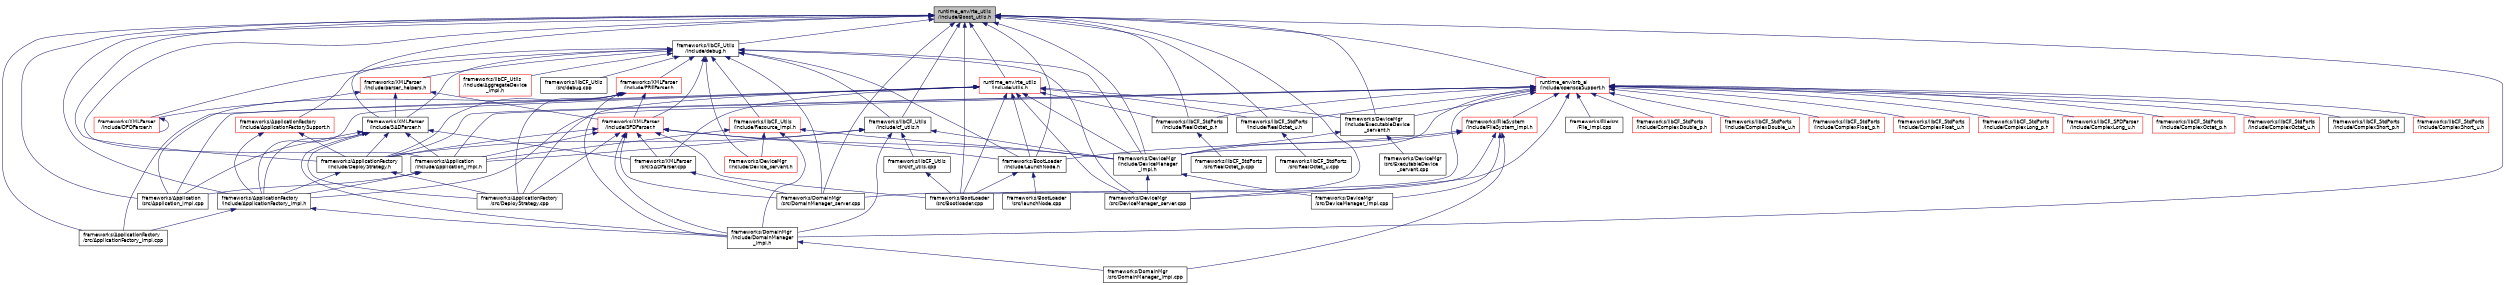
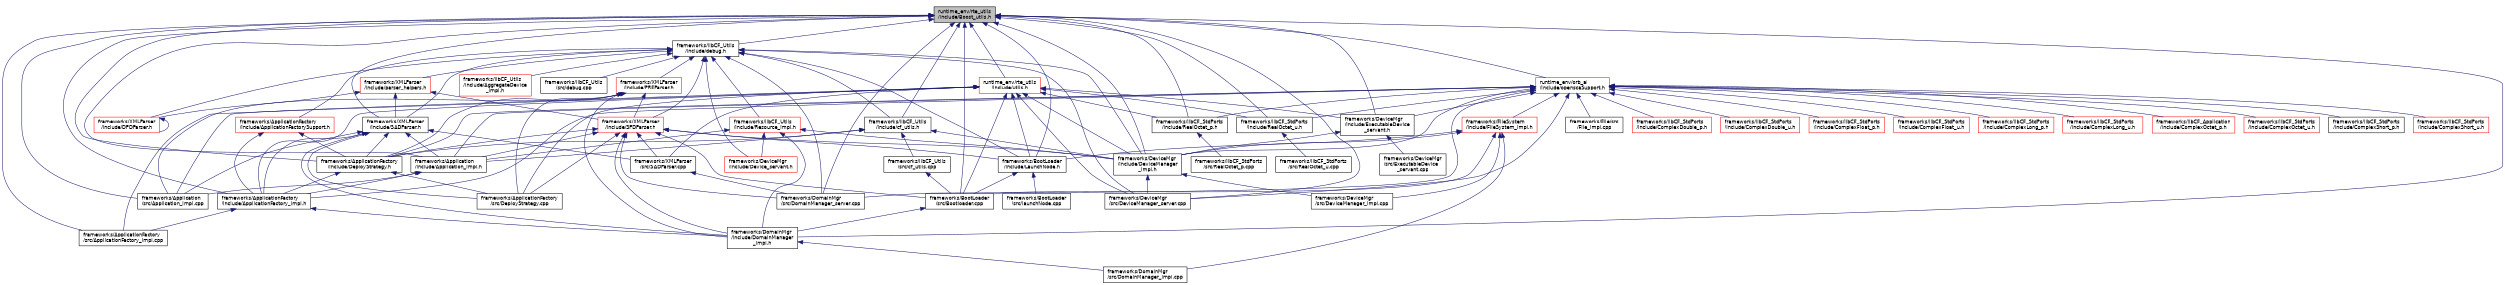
node "frameworks/libCF_SPDParser /include/ComplexLong_u.h": label "frameworks/libCF_SPDParser /include/ComplexLong_u.h" -> "frameworks/libCF_StdPorts /include/ComplexLong_u.h"
node "frameworks/libCF_StdPorts /include/ComplexOctet_p.h": label "frameworks/libCF_StdPorts /include/ComplexOctet_p.h" -> "frameworks/libCF_Application /include/ComplexOctet_p.h"
edge "frameworks/DomainMgr /include/DomainManager _impl.h" -> "frameworks/libCF_Utils /include/cf_utils.h": now "frameworks/DomainMgr /include/DomainManager _impl.h" -> "frameworks/BootLoader /src/Bootloader.cpp"
